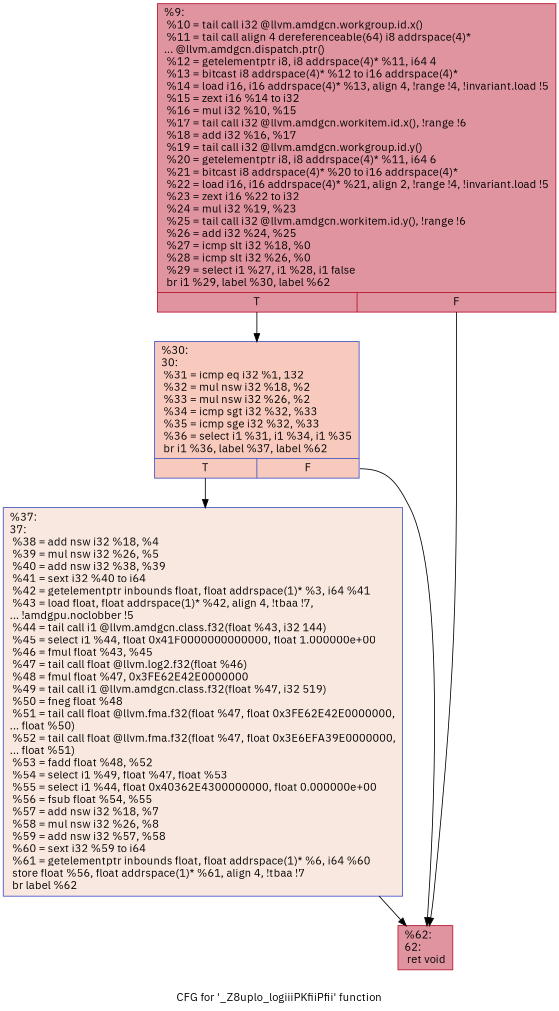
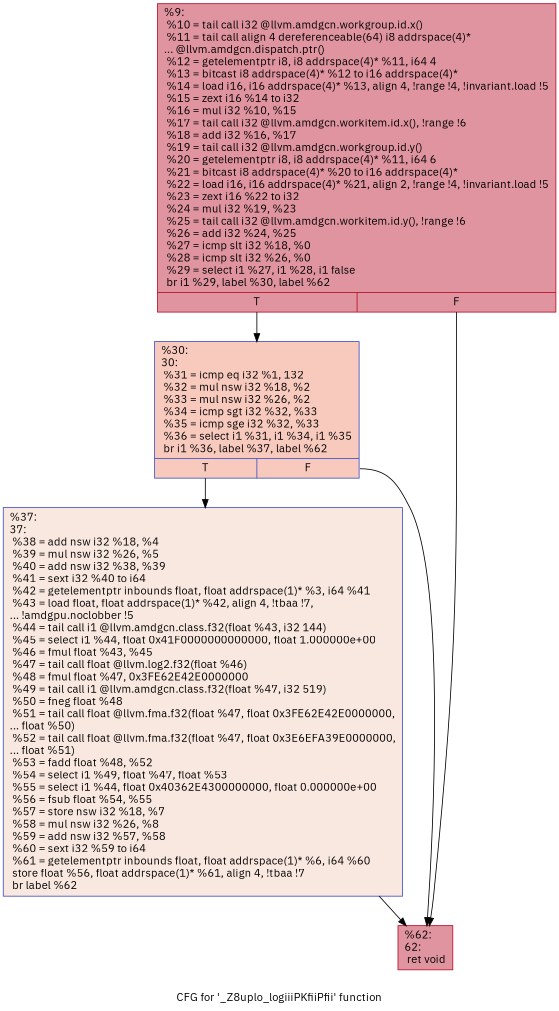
node "%37:": text "%57 = add nsw i32 %18, %7" -> "%57 = store nsw i32 %18, %7"
